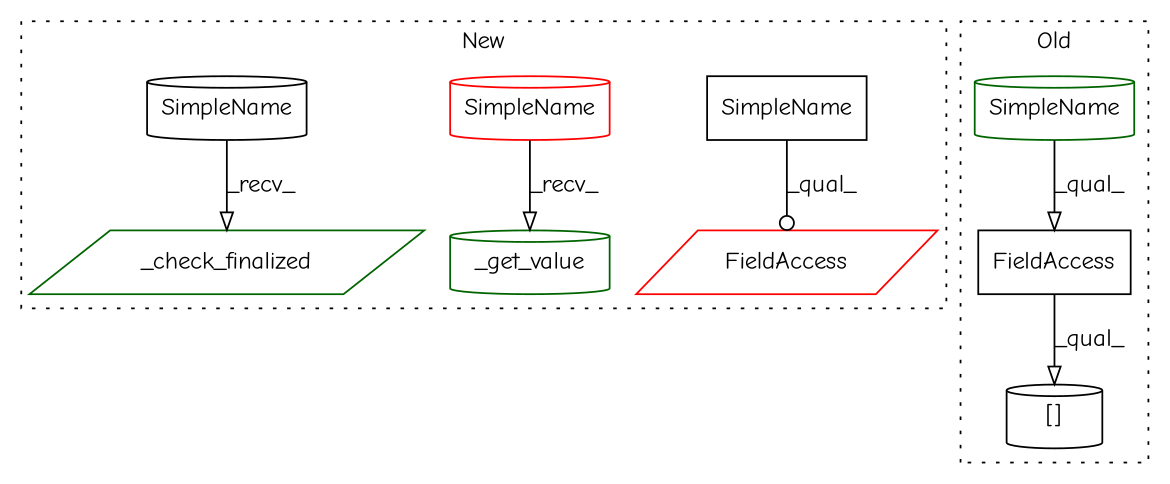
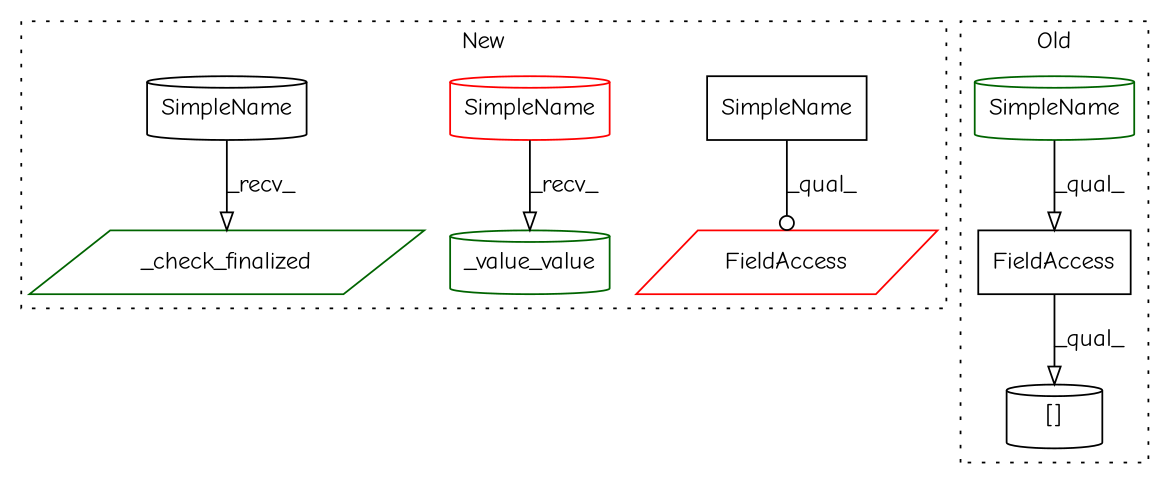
node "_get_value": label "_get_value" -> "_value_value"
